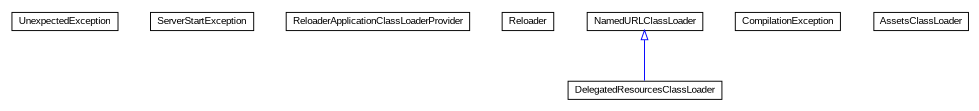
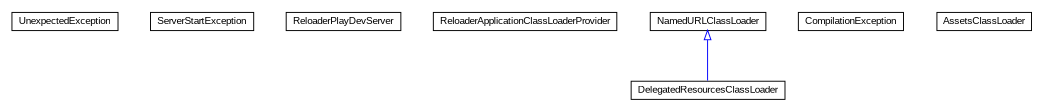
node "ReloaderPlayDevServer": added
node "Reloader": removed
